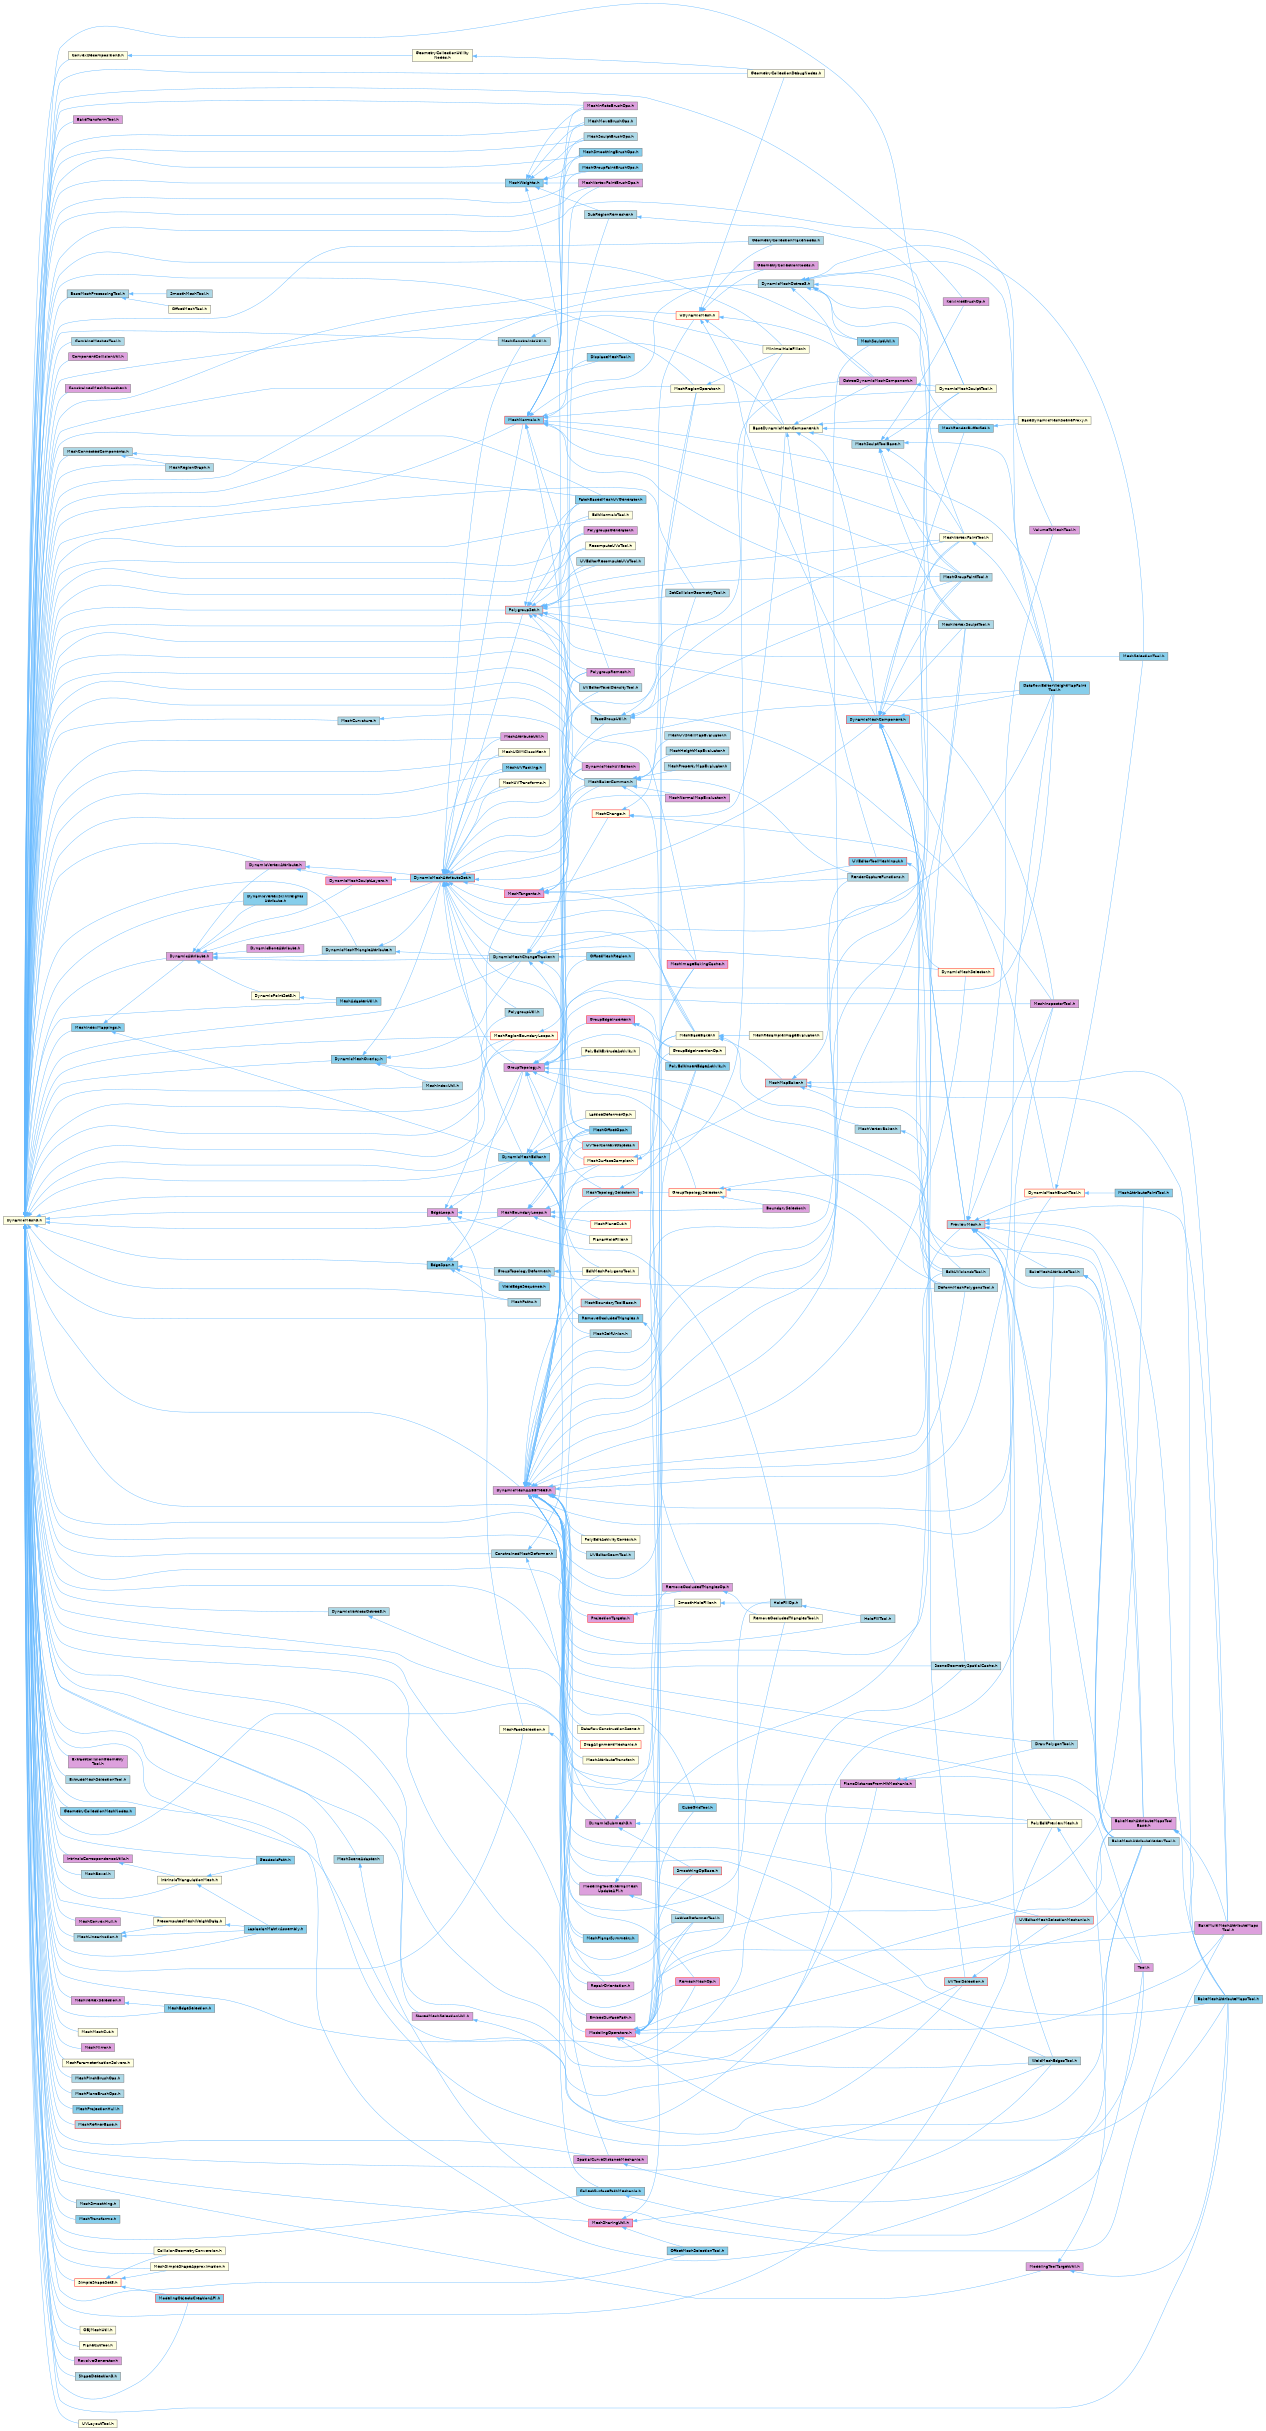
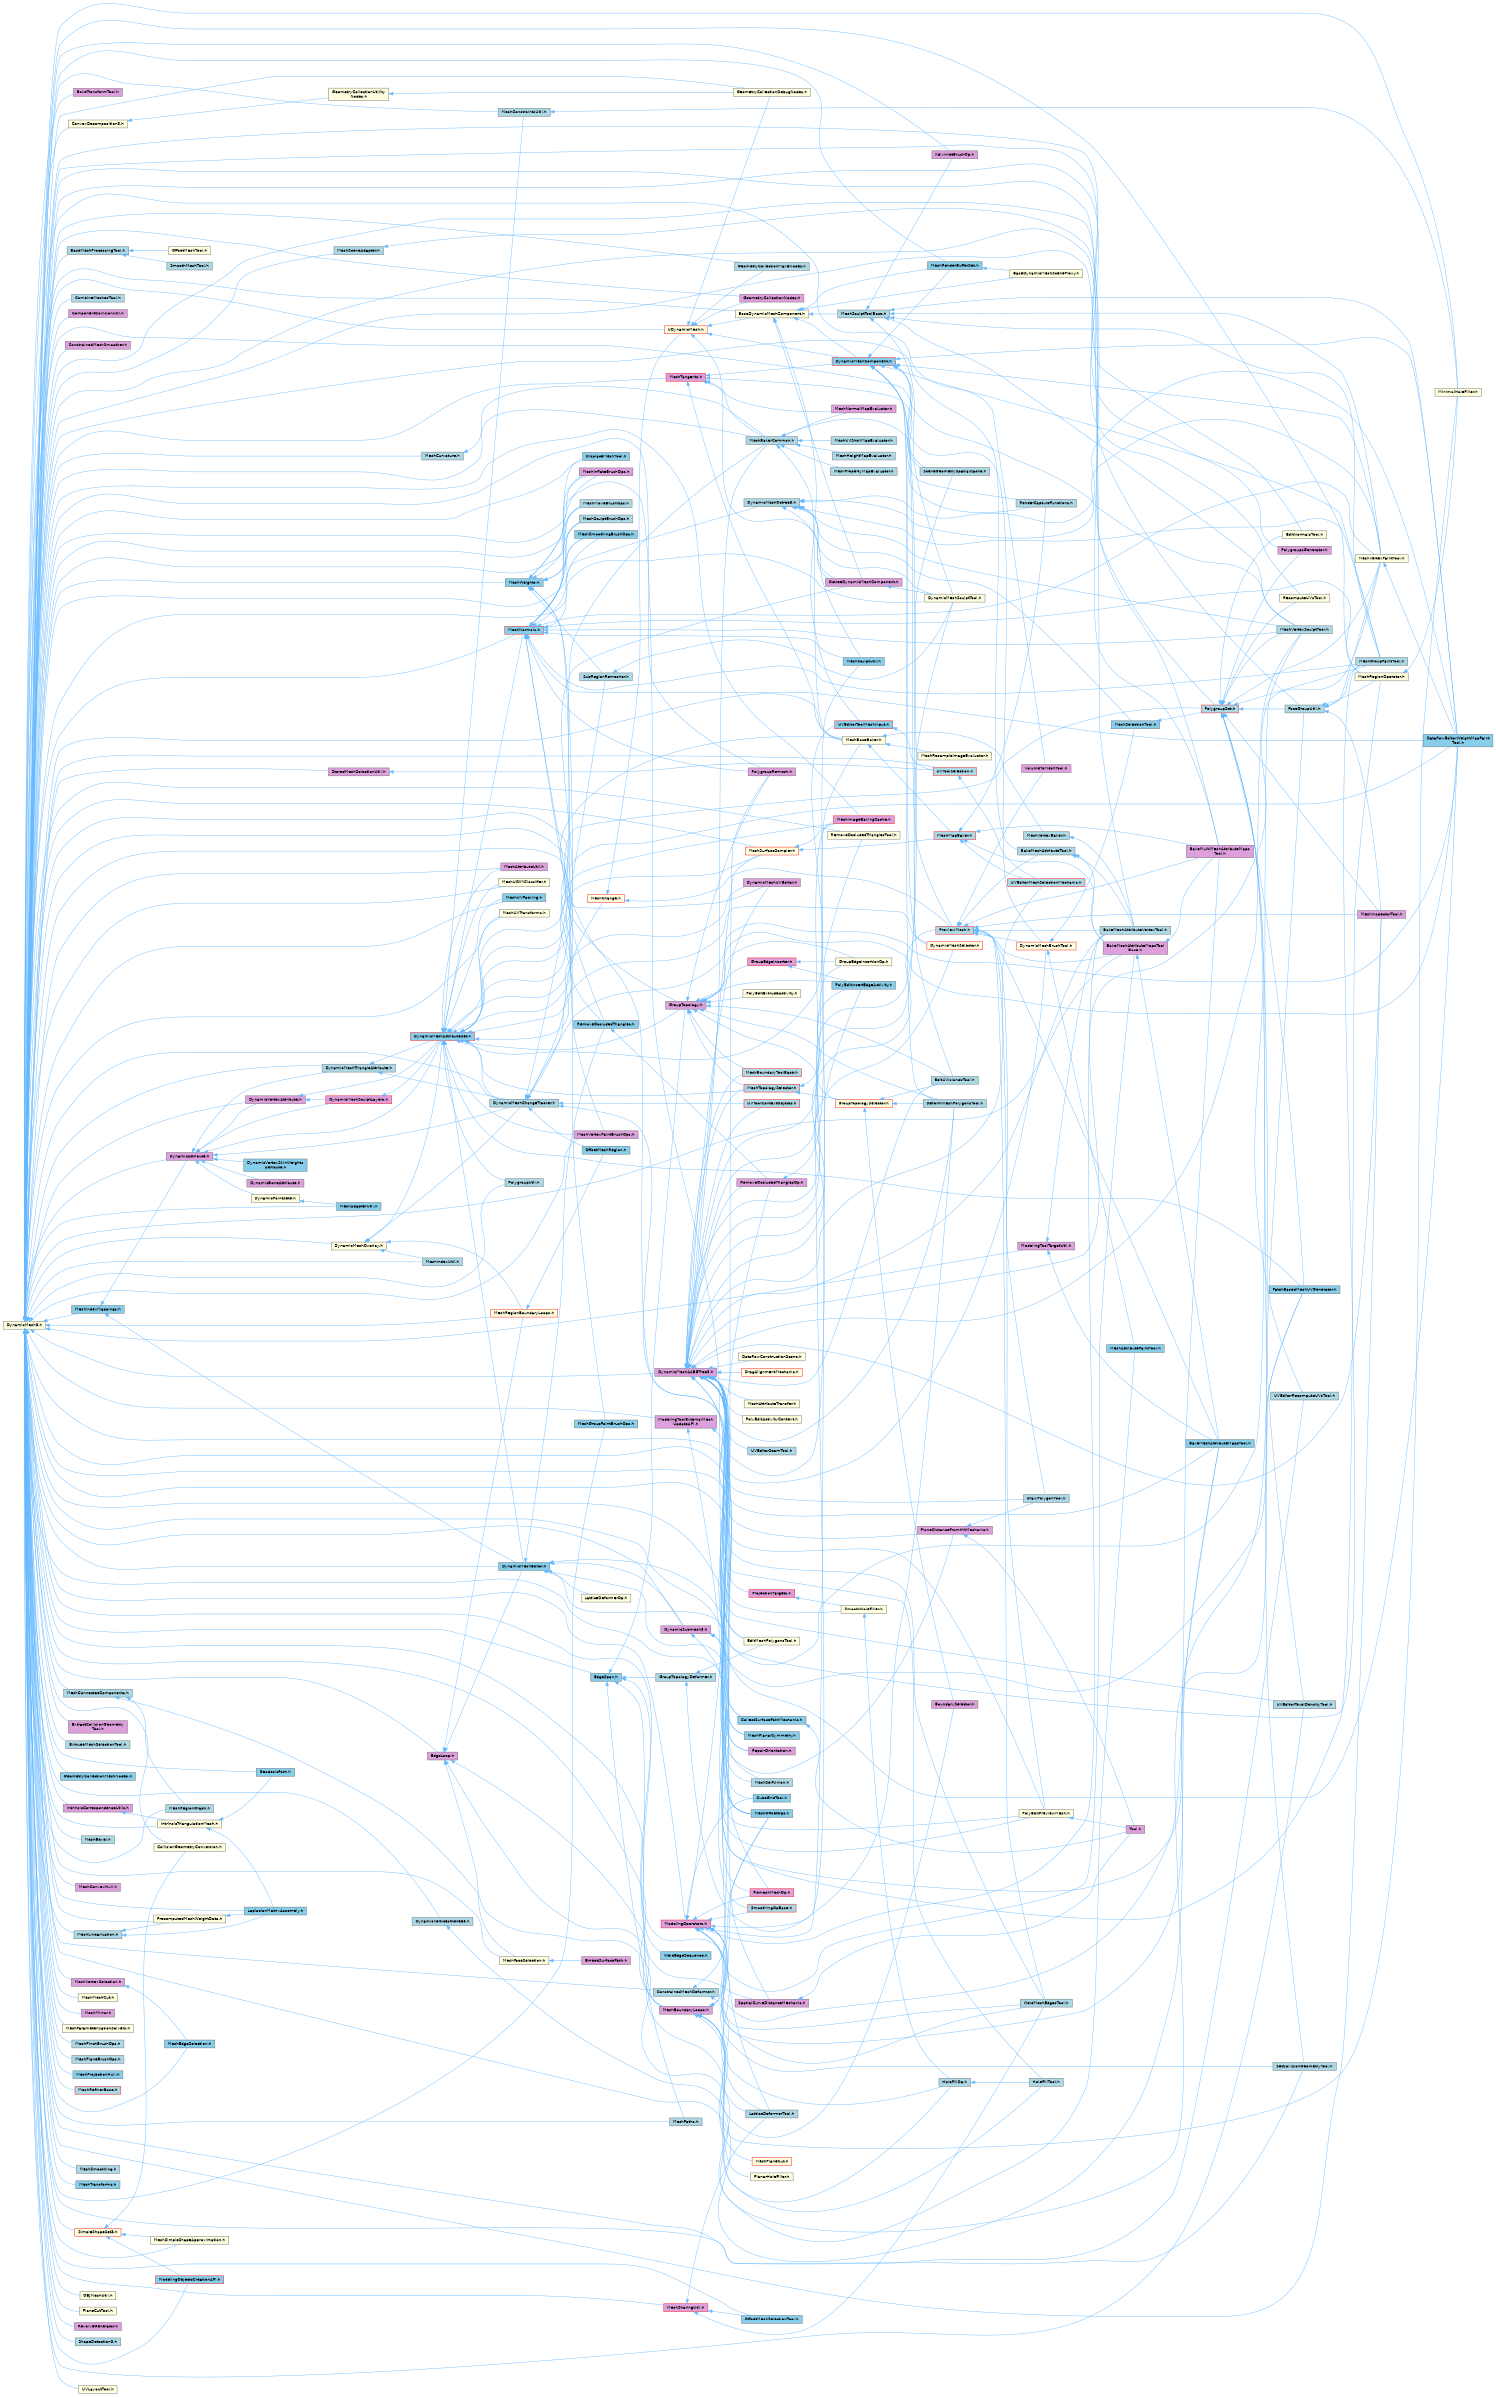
edge "MeshSelectionTool.h" -> "PolygroupSet.h": reversed
edge "BaseDynamicMeshComponent.h" -> "MeshChange.h": removed
edge "RemoveOccludedTriangles.h" -> "MeshNormals.h": added
edge "MeshTangents.h" -> "DynamicMeshAttributeSet.h": now "MeshTopologySelector.h" -> "DynamicMeshAttributeSet.h"
edge "DynamicVertexSkinWeights Attribute.h" -> "DynamicMesh3.h": removed
node "DynamicMeshOverlay.h": fillcolor skyblue -> lightyellow
edge "BakeMeshAttributeMapsTool.h" -> "MeshMapBaker.h": now "UVEditorMeshSelectionMechanic.h" -> "MeshMapBaker.h"
edge "HoleFillTool.h" -> "MeshBoundaryLoops.h": added
